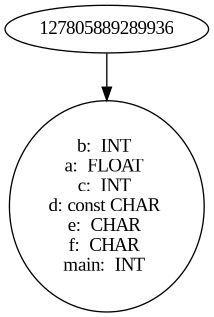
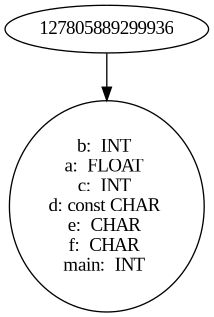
node "127805889289936": label "127805889289936" -> "127805889299936"
